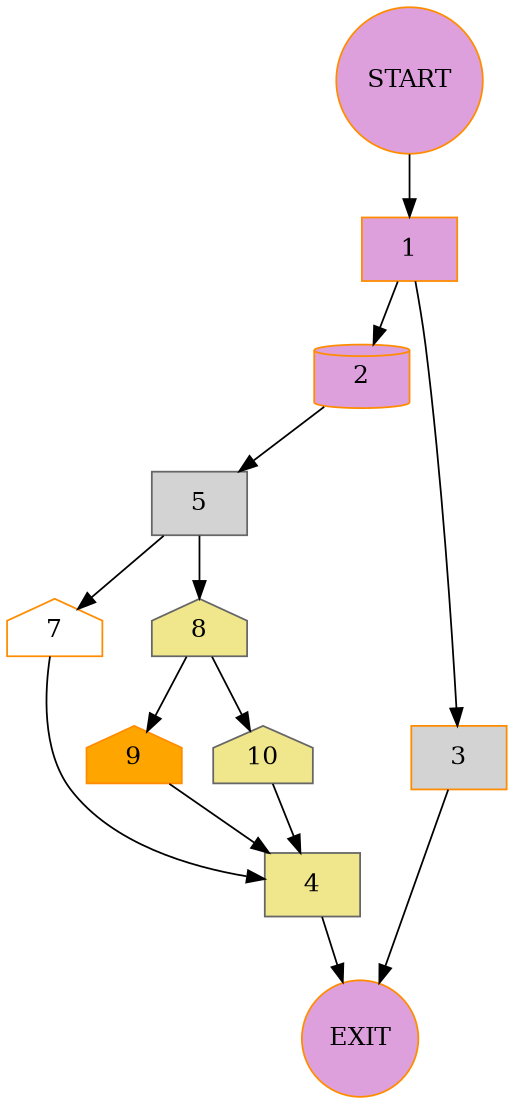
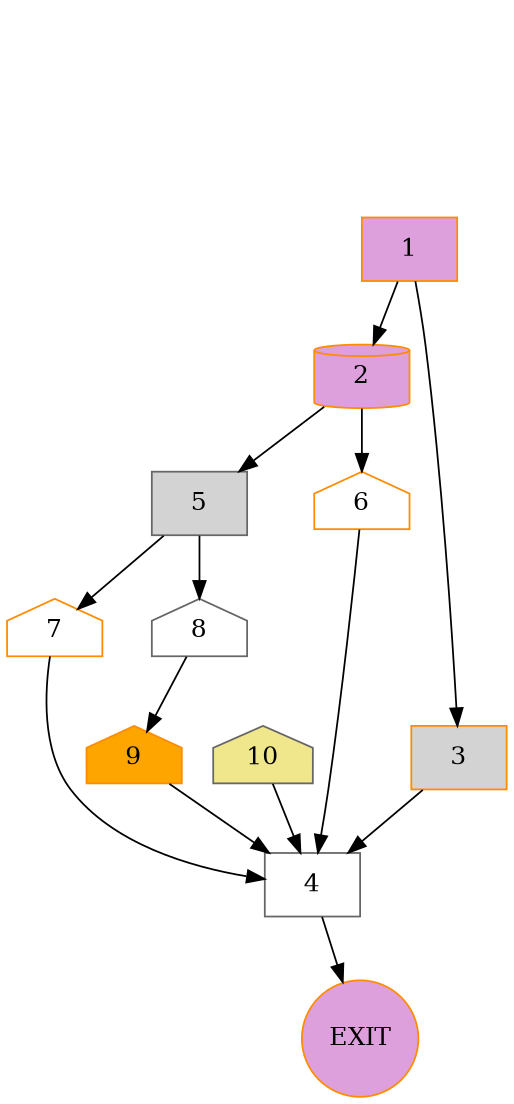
node "START": removed
node "6": added
node "8": fillcolor khaki -> white
edge "8" -> "10": removed
edge "3" -> "EXIT": now "3" -> "4"
node "4": fillcolor khaki -> white
